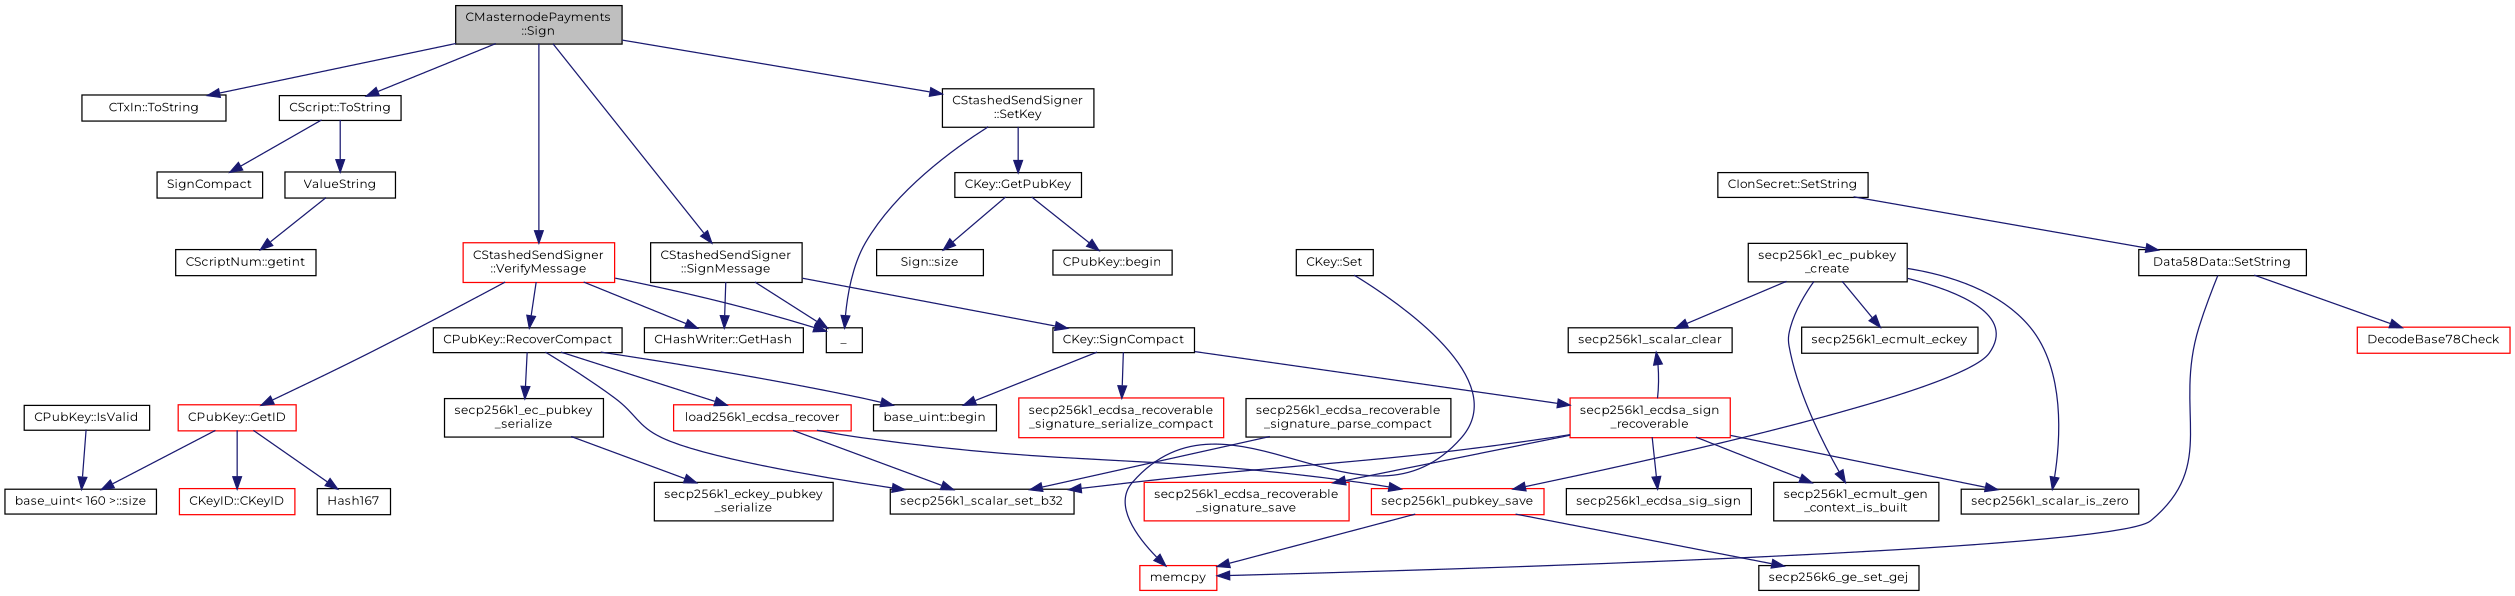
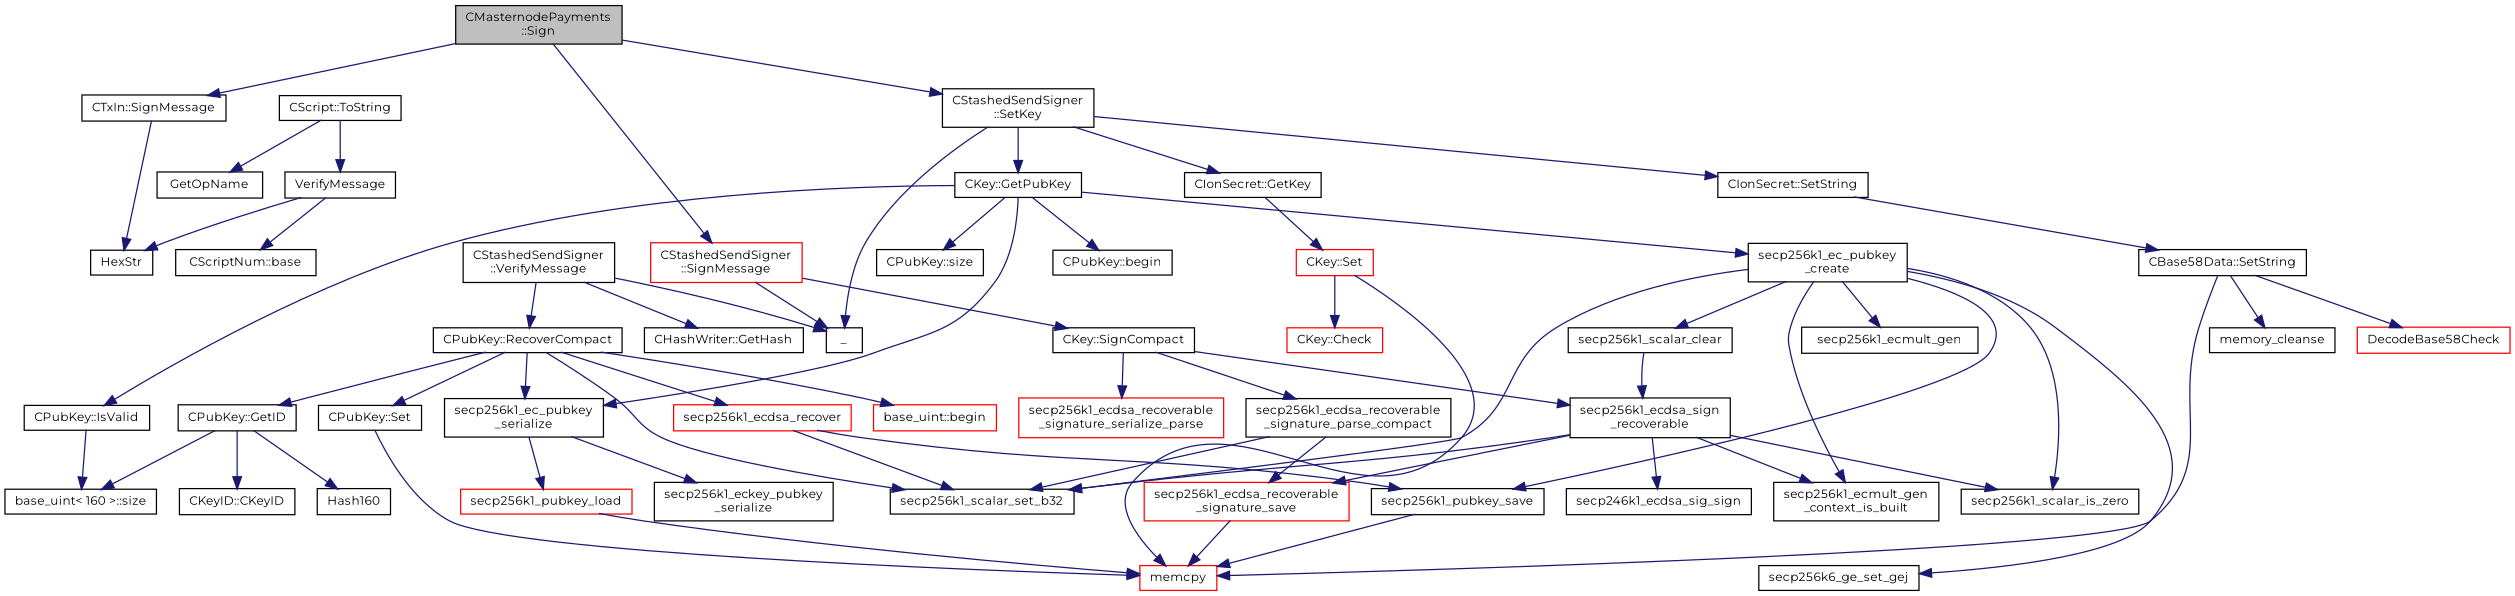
edge "CMasternodePayments ::Sign" -> "CScript::ToString": removed
node "CTxIn::ToString": label "CTxIn::ToString" -> "CTxIn::SignMessage"
edge "CMasternodePayments ::Sign" -> "CStashedSendSigner ::VerifyMessage": removed
edge "CStashedSendSigner ::SetKey" -> "CIonSecret::SetString": added
node "SignCompact": label "SignCompact" -> "GetOpName"
node "ValueString": label "ValueString" -> "VerifyMessage"
node "CIonSecret::GetKey": added
edge "CKey::GetPubKey" -> "secp256k1_ec_pubkey _create": added
edge "CKey::GetPubKey" -> "CPubKey::IsValid": added
node "HexStr": added
node "CScriptNum::getint": label "CScriptNum::getint" -> "CScriptNum::base"
node "CStashedSendSigner ::VerifyMessage": color red -> black
node "CStashedSendSigner ::SignMessage": color black -> red
node "Sign::size": label "Sign::size" -> "CPubKey::size"
node "CKey::Set": color black -> red
node "Data58Data::SetString": label "Data58Data::SetString" -> "CBase58Data::SetString"
edge "CStashedSendSigner ::SignMessage" -> "CHashWriter::GetHash": removed
node "CKey::Check": added
node "secp256k1_ecmult_eckey": label "secp256k1_ecmult_eckey" -> "secp256k1_ecmult_gen"
node "memory_cleanse": added
node "DecodeBase78Check": label "DecodeBase78Check" -> "DecodeBase58Check"
edge "CStashedSendSigner ::VerifyMessage" -> "CPubKey::GetID": now "CPubKey::RecoverCompact" -> "CPubKey::GetID"
edge "CKey::GetPubKey" -> "secp256k1_ec_pubkey _serialize": added
edge "CKey::SignCompact" -> "base_uint::begin": now "CKey::SignCompact" -> "secp256k1_ecdsa_recoverable _signature_parse_compact"
edge "secp256k1_ecdsa_sign _recoverable" -> "secp256k1_scalar_clear": reversed
node "CPubKey::GetID": color red -> black
node "CPubKey::Set": added
node "load256k1_ecdsa_recover": label "load256k1_ecdsa_recover" -> "secp256k1_ecdsa_recover"
node "base_uint::begin": color black -> red
node "secp256k1_ecdsa_recoverable _signature_serialize_compact": label "secp256k1_ecdsa_recoverable _signature_serialize_compact" -> "secp256k1_ecdsa_recoverable _signature_serialize_parse"
node "secp256k1_ecdsa_sign _recoverable": color red -> black
edge "secp256k1_ec_pubkey _create" -> "secp256k1_scalar_set_b32": added
edge "secp256k1_ecdsa_recoverable _signature_parse_compact" -> "secp256k1_ecdsa_recoverable _signature_save": added
node "CKeyID::CKeyID": color red -> black
node "Hash167": label "Hash167" -> "Hash160"
node "secp256k1_pubkey_load": added
node "secp256k1_pubkey_save": color red -> black
node "secp256k1_ecdsa_sig_sign": label "secp256k1_ecdsa_sig_sign" -> "secp246k1_ecdsa_sig_sign"
edge "secp256k1_ecdsa_recoverable _signature_save" -> "memcpy": added
edge "secp256k1_pubkey_save" -> "secp256k6_ge_set_gej": now "secp256k1_ec_pubkey _create" -> "secp256k6_ge_set_gej"
